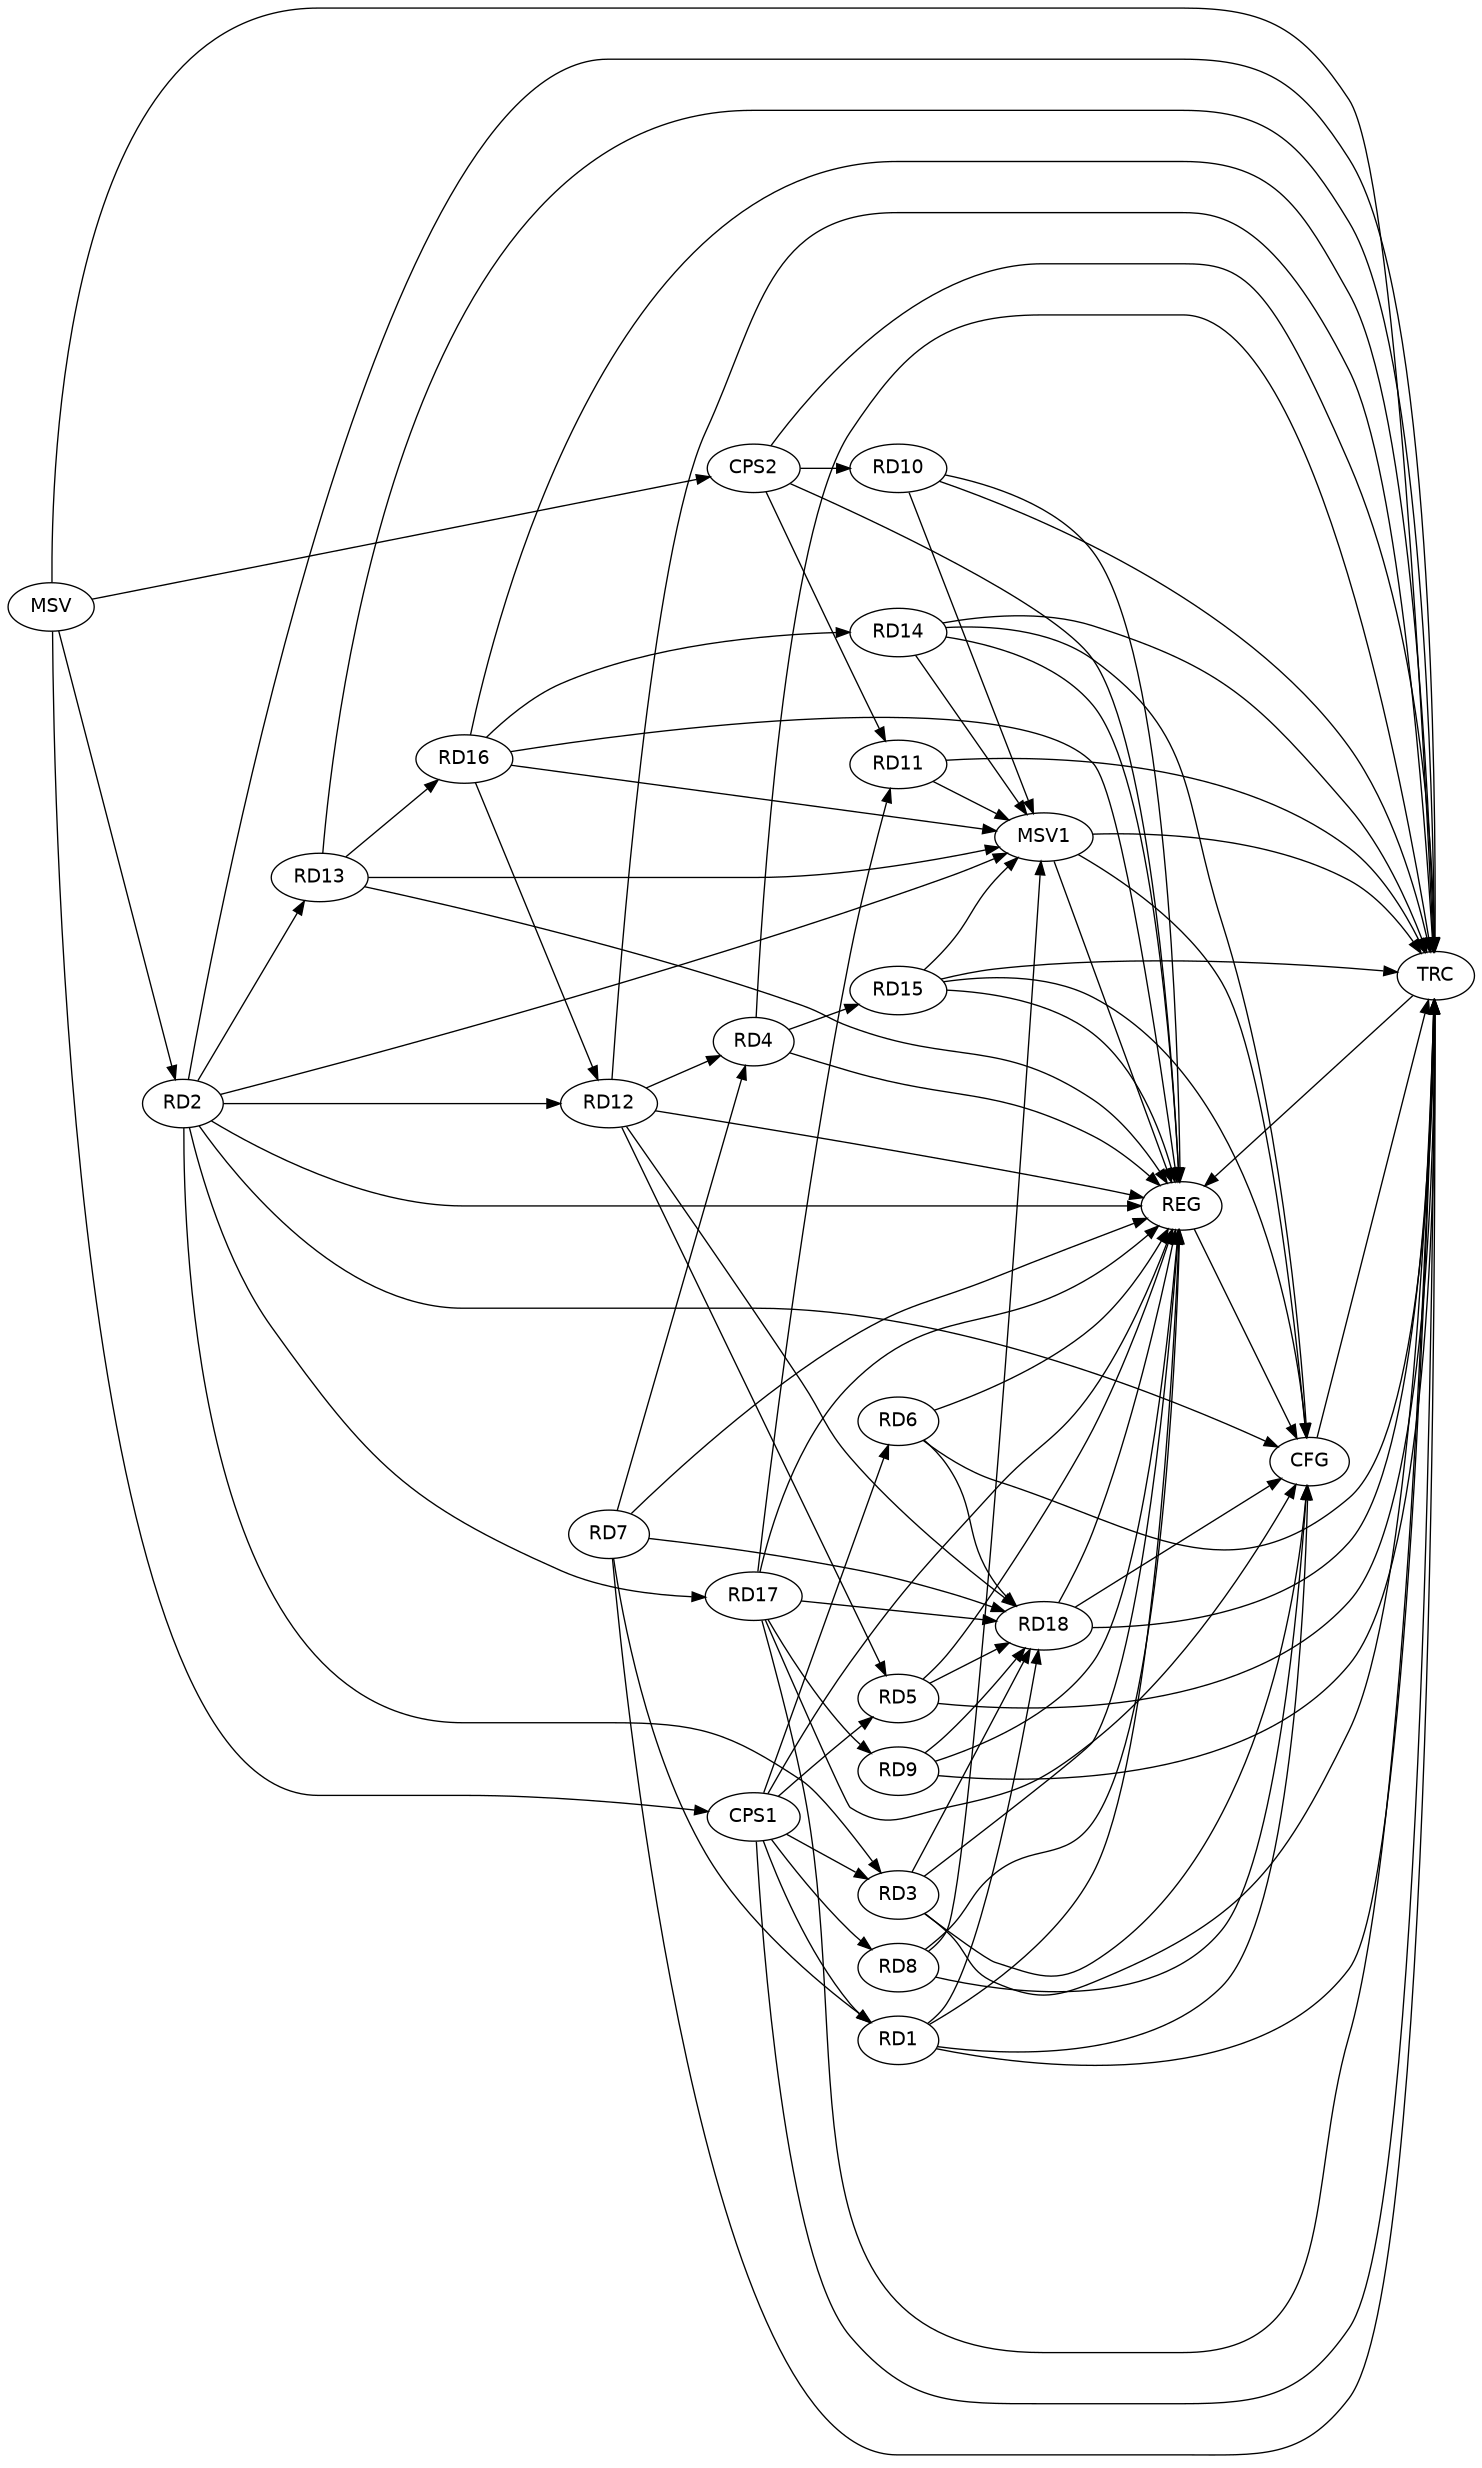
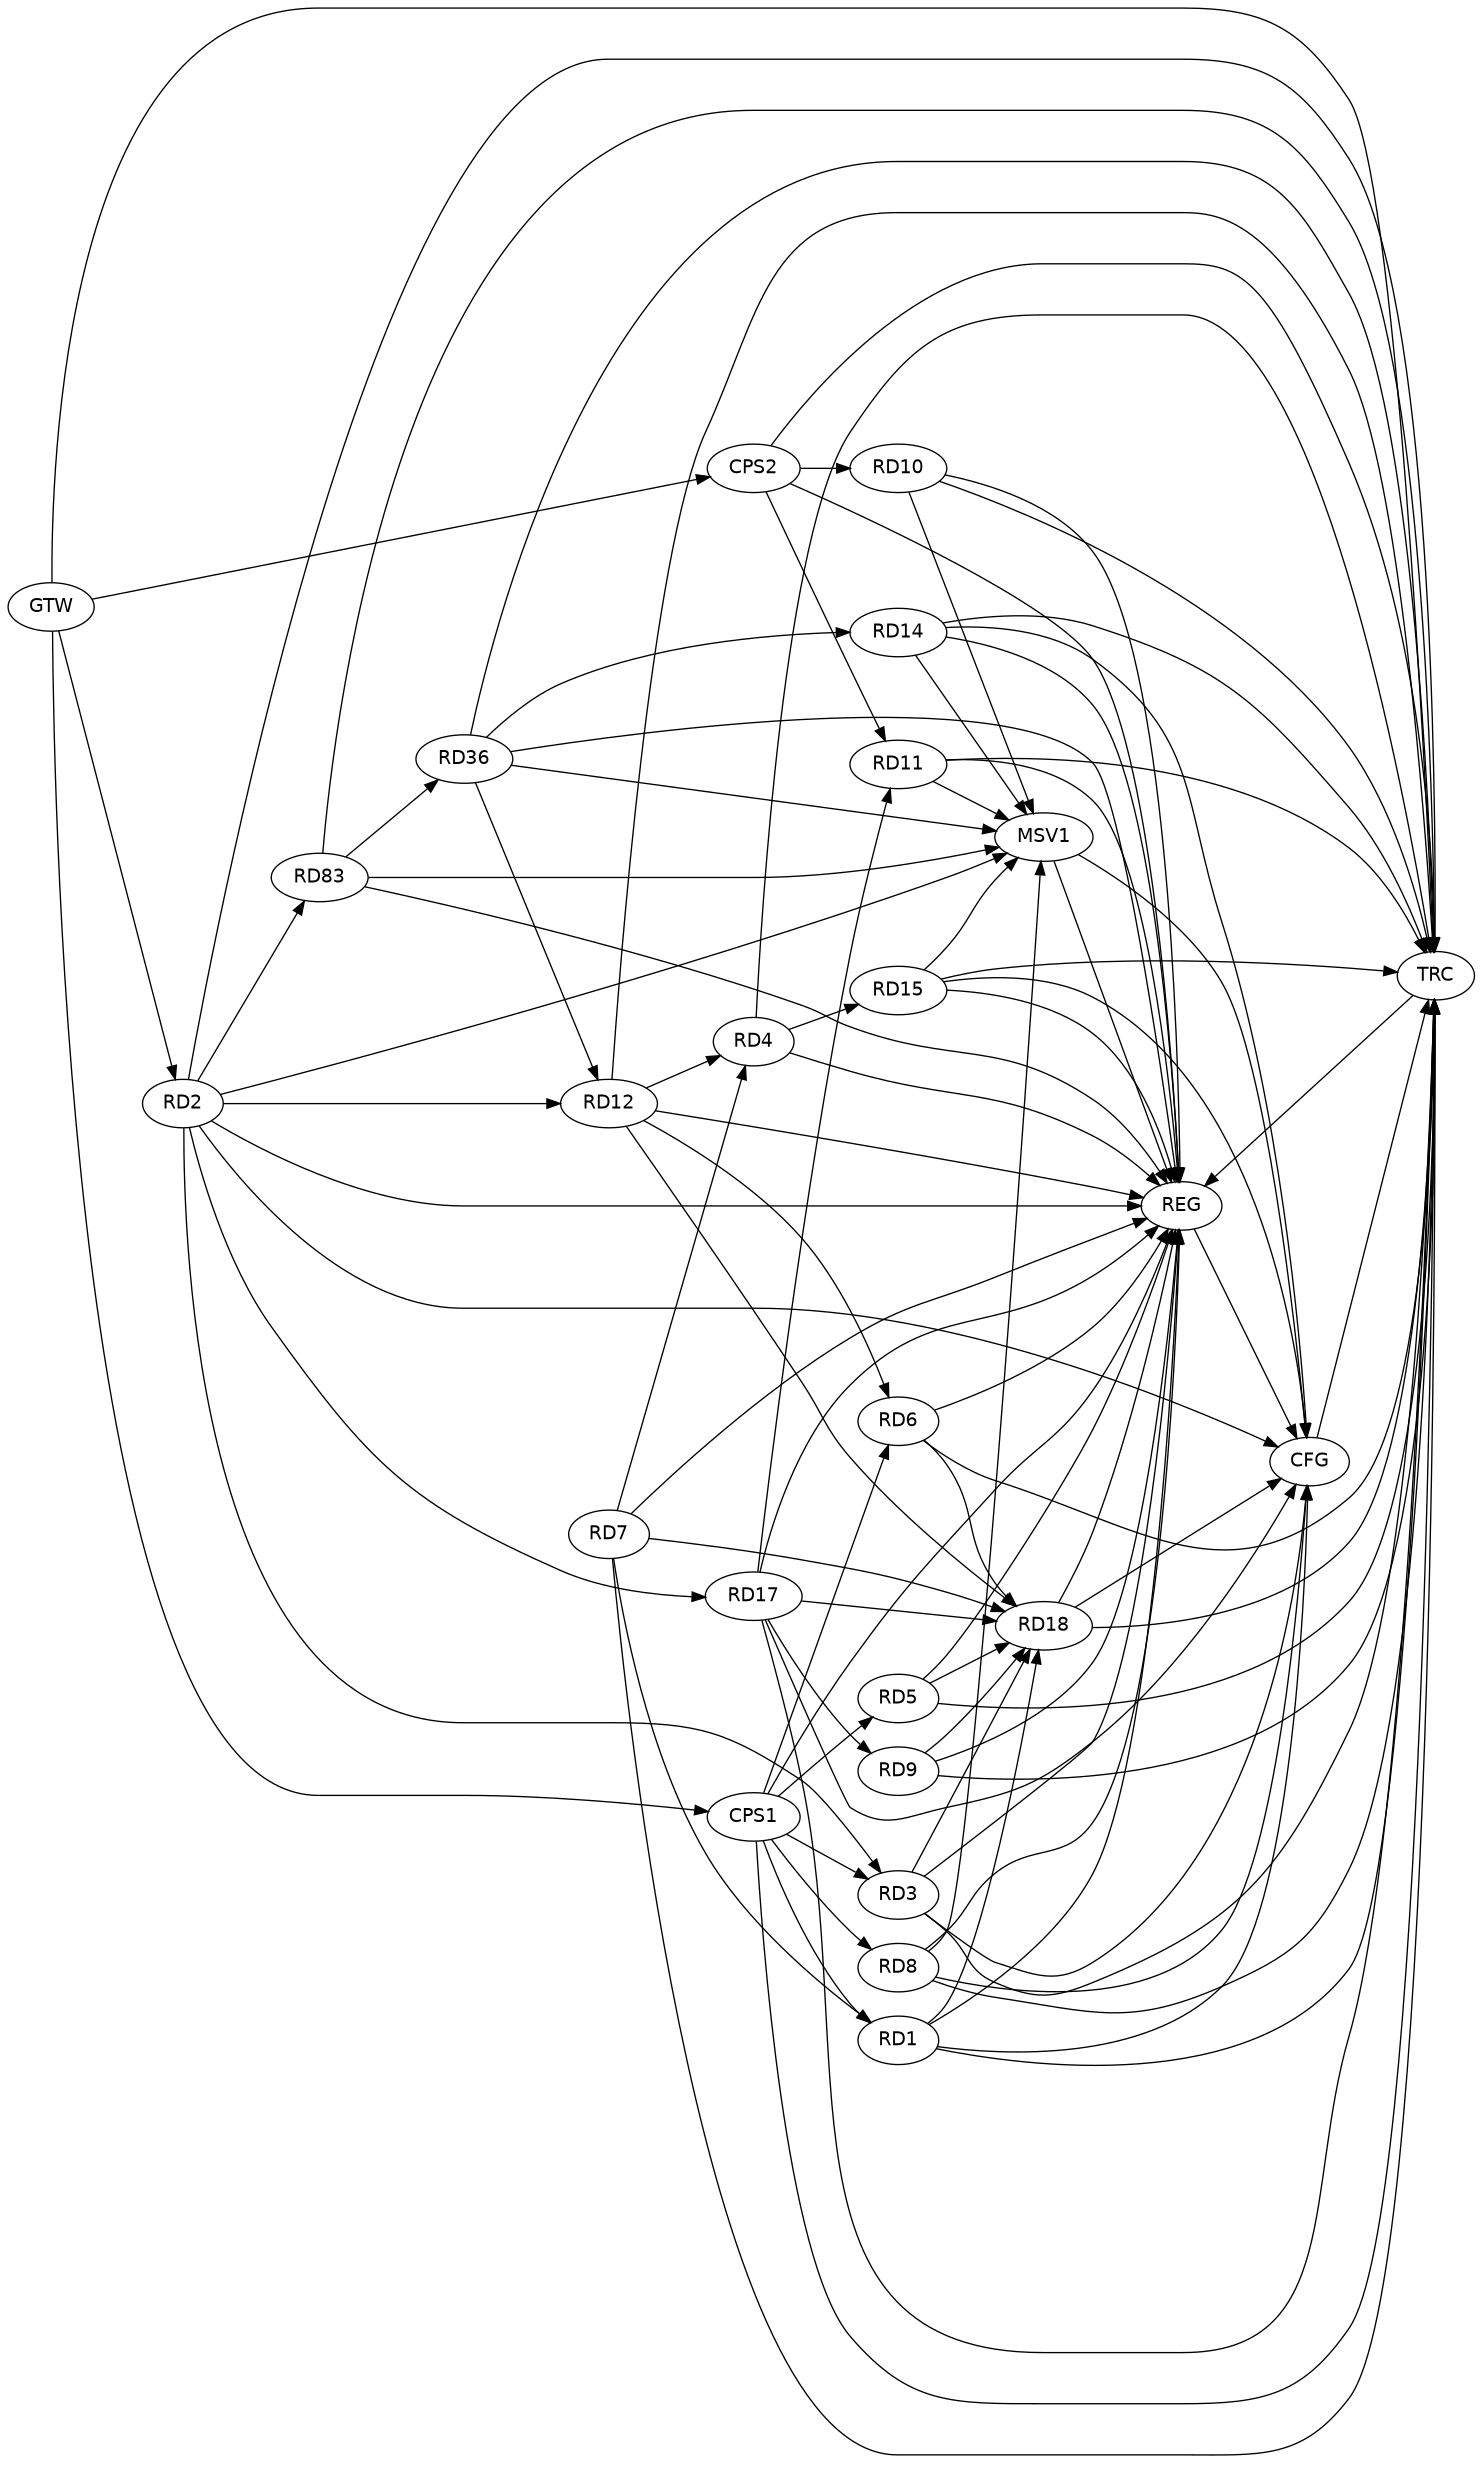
node "MSV": label "MSV" -> "GTW"
node "RD16": label "RD16" -> "RD36"
edge "RD11" -> "REG": added
edge "MSV1" -> "TRC": now "RD8" -> "TRC"
node "RD13": label "RD13" -> "RD83"
edge "RD12" -> "RD5": now "RD12" -> "RD6"
